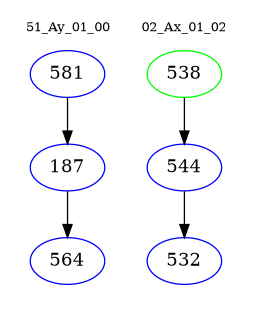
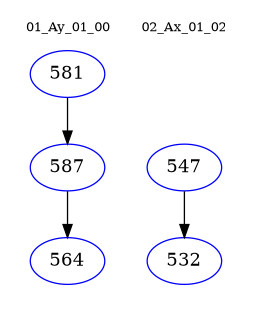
cluster "51_Ay_01_00": label "51_Ay_01_00" -> "01_Ay_01_00"
node "538": removed
node "187": label "187" -> "587"
node "544": label "544" -> "547"
